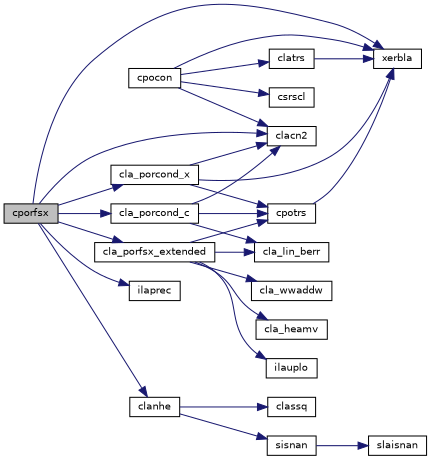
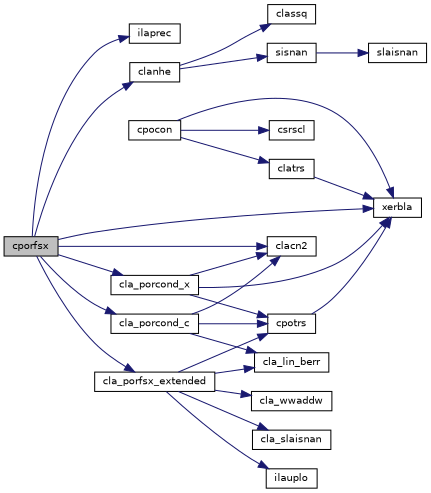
edge "cpocon" -> "clacn2": removed
node "cla_heamv": label "cla_heamv" -> "cla_slaisnan"
